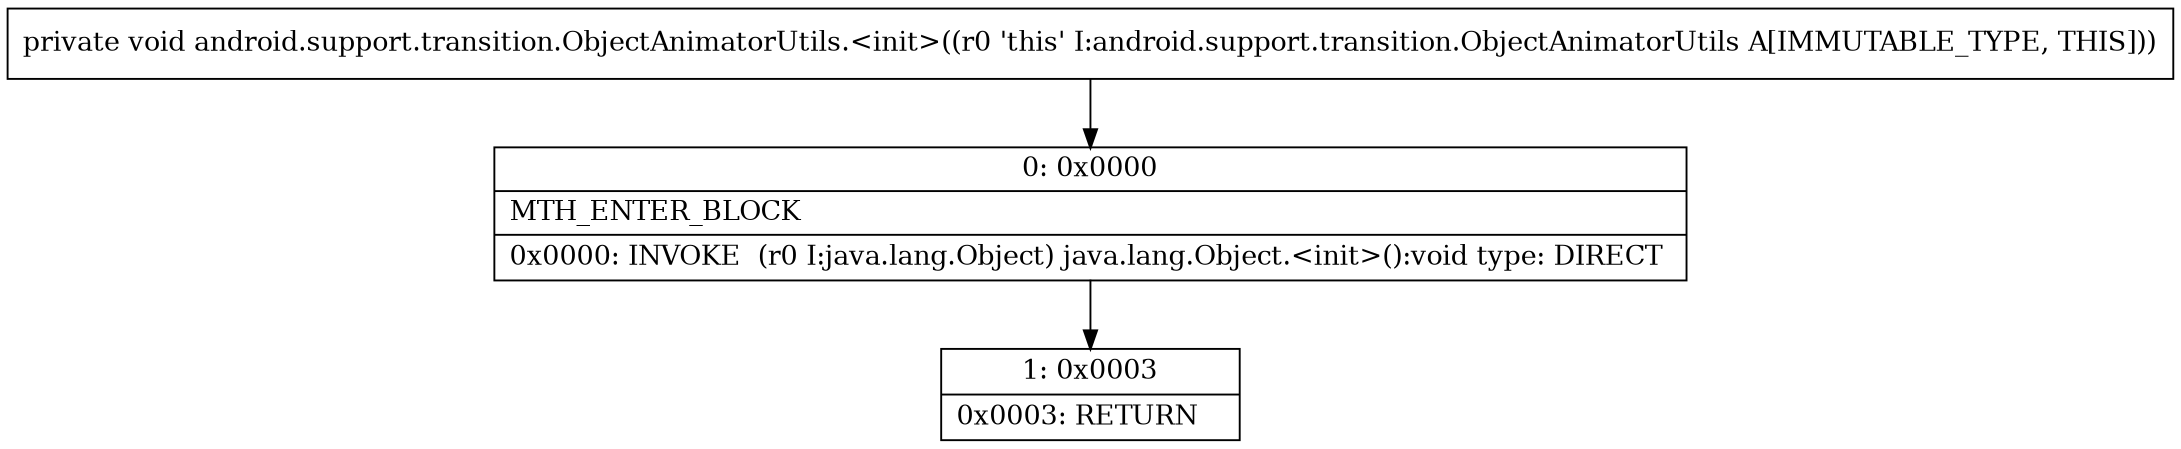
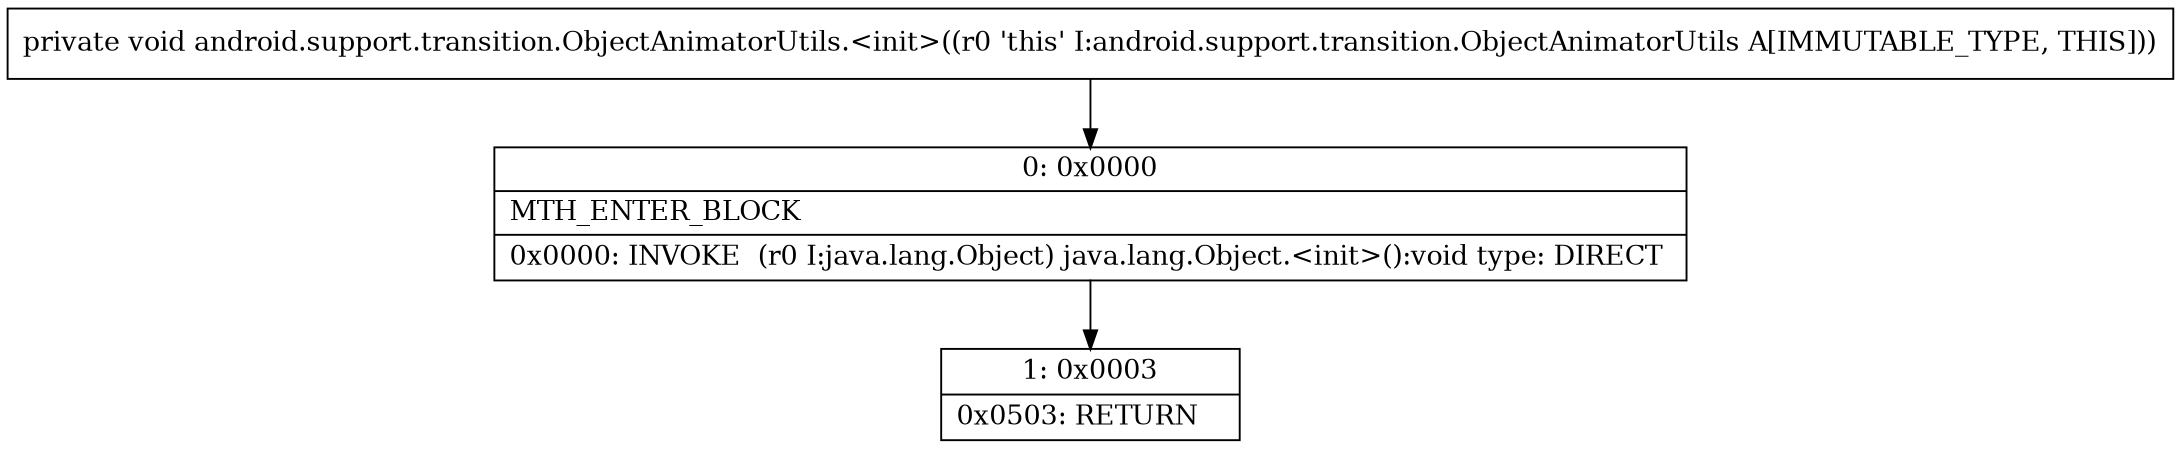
node "1: 0x0003": text "0x0003: RETURN" -> "0x0503: RETURN"
